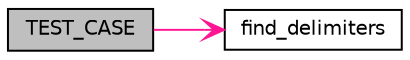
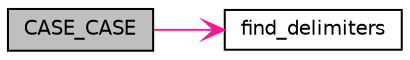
node "TEST_CASE": label "TEST_CASE" -> "CASE_CASE"
